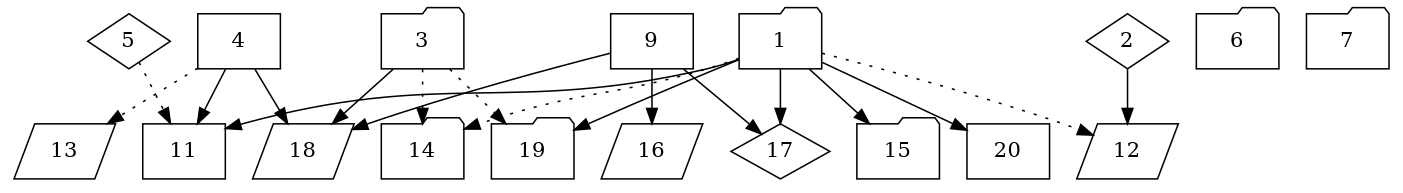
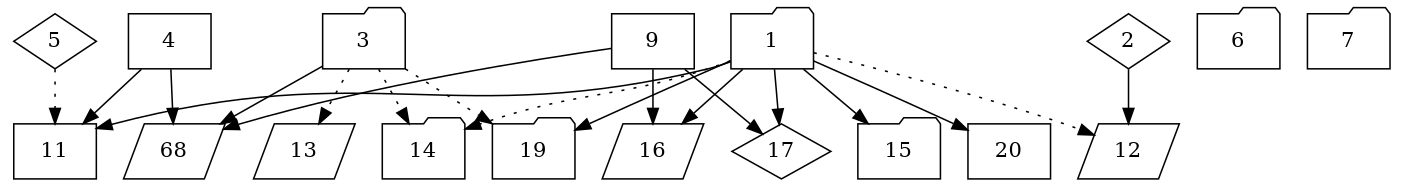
edge "4" -> "13": now "3" -> "13"
edge "1" -> "16": added
node "18": label "18" -> "68"
